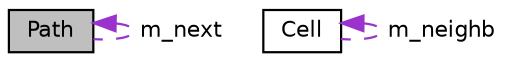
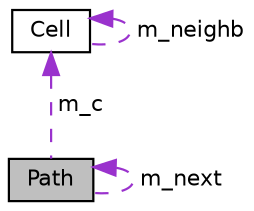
edge "Path" -> "Cell": added, label "m_c"
